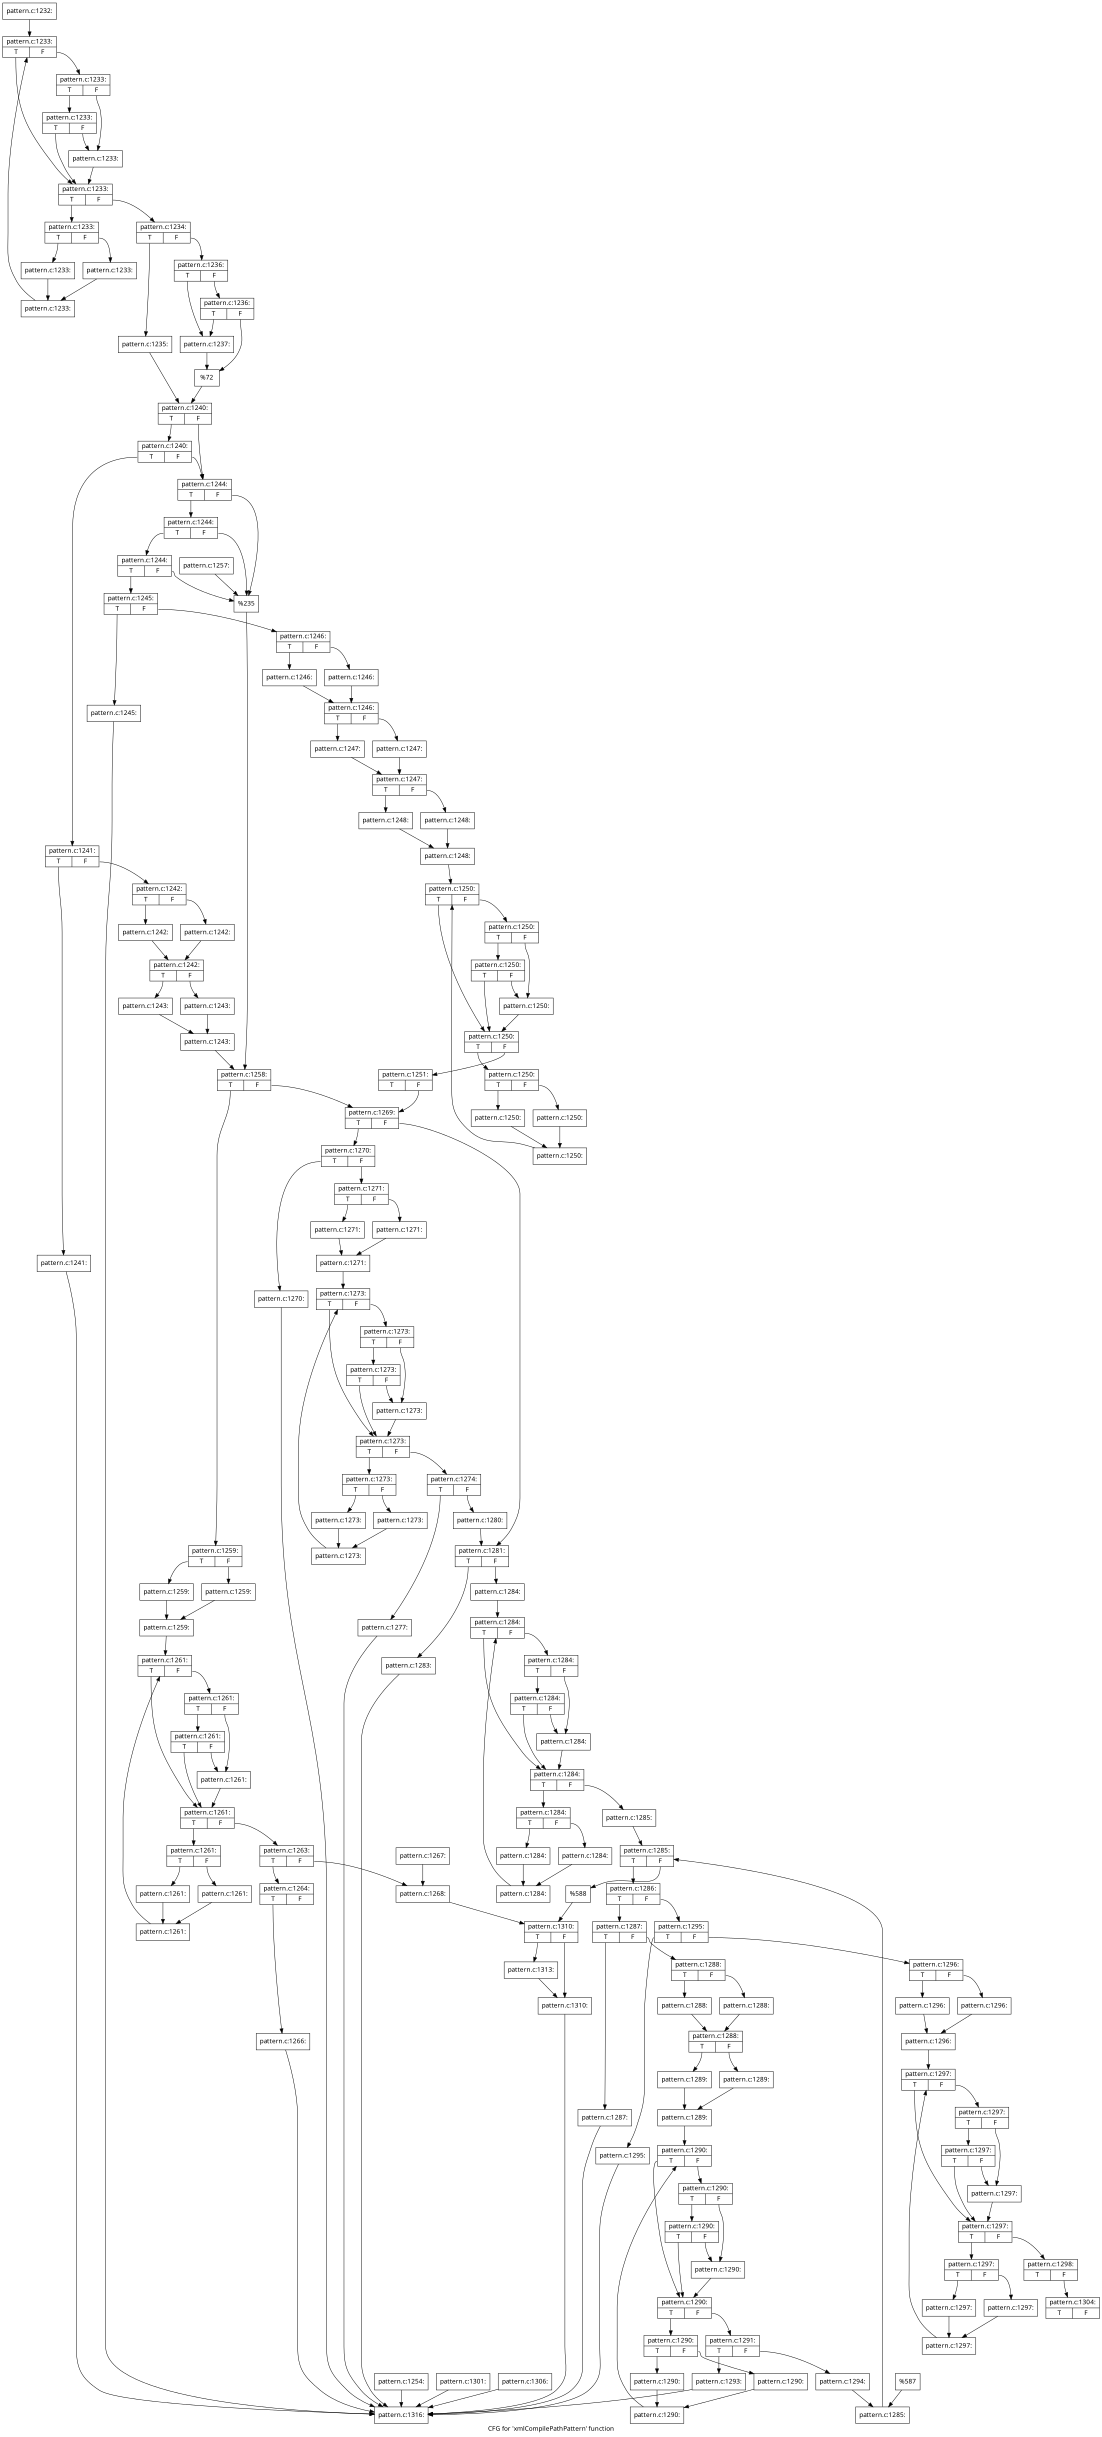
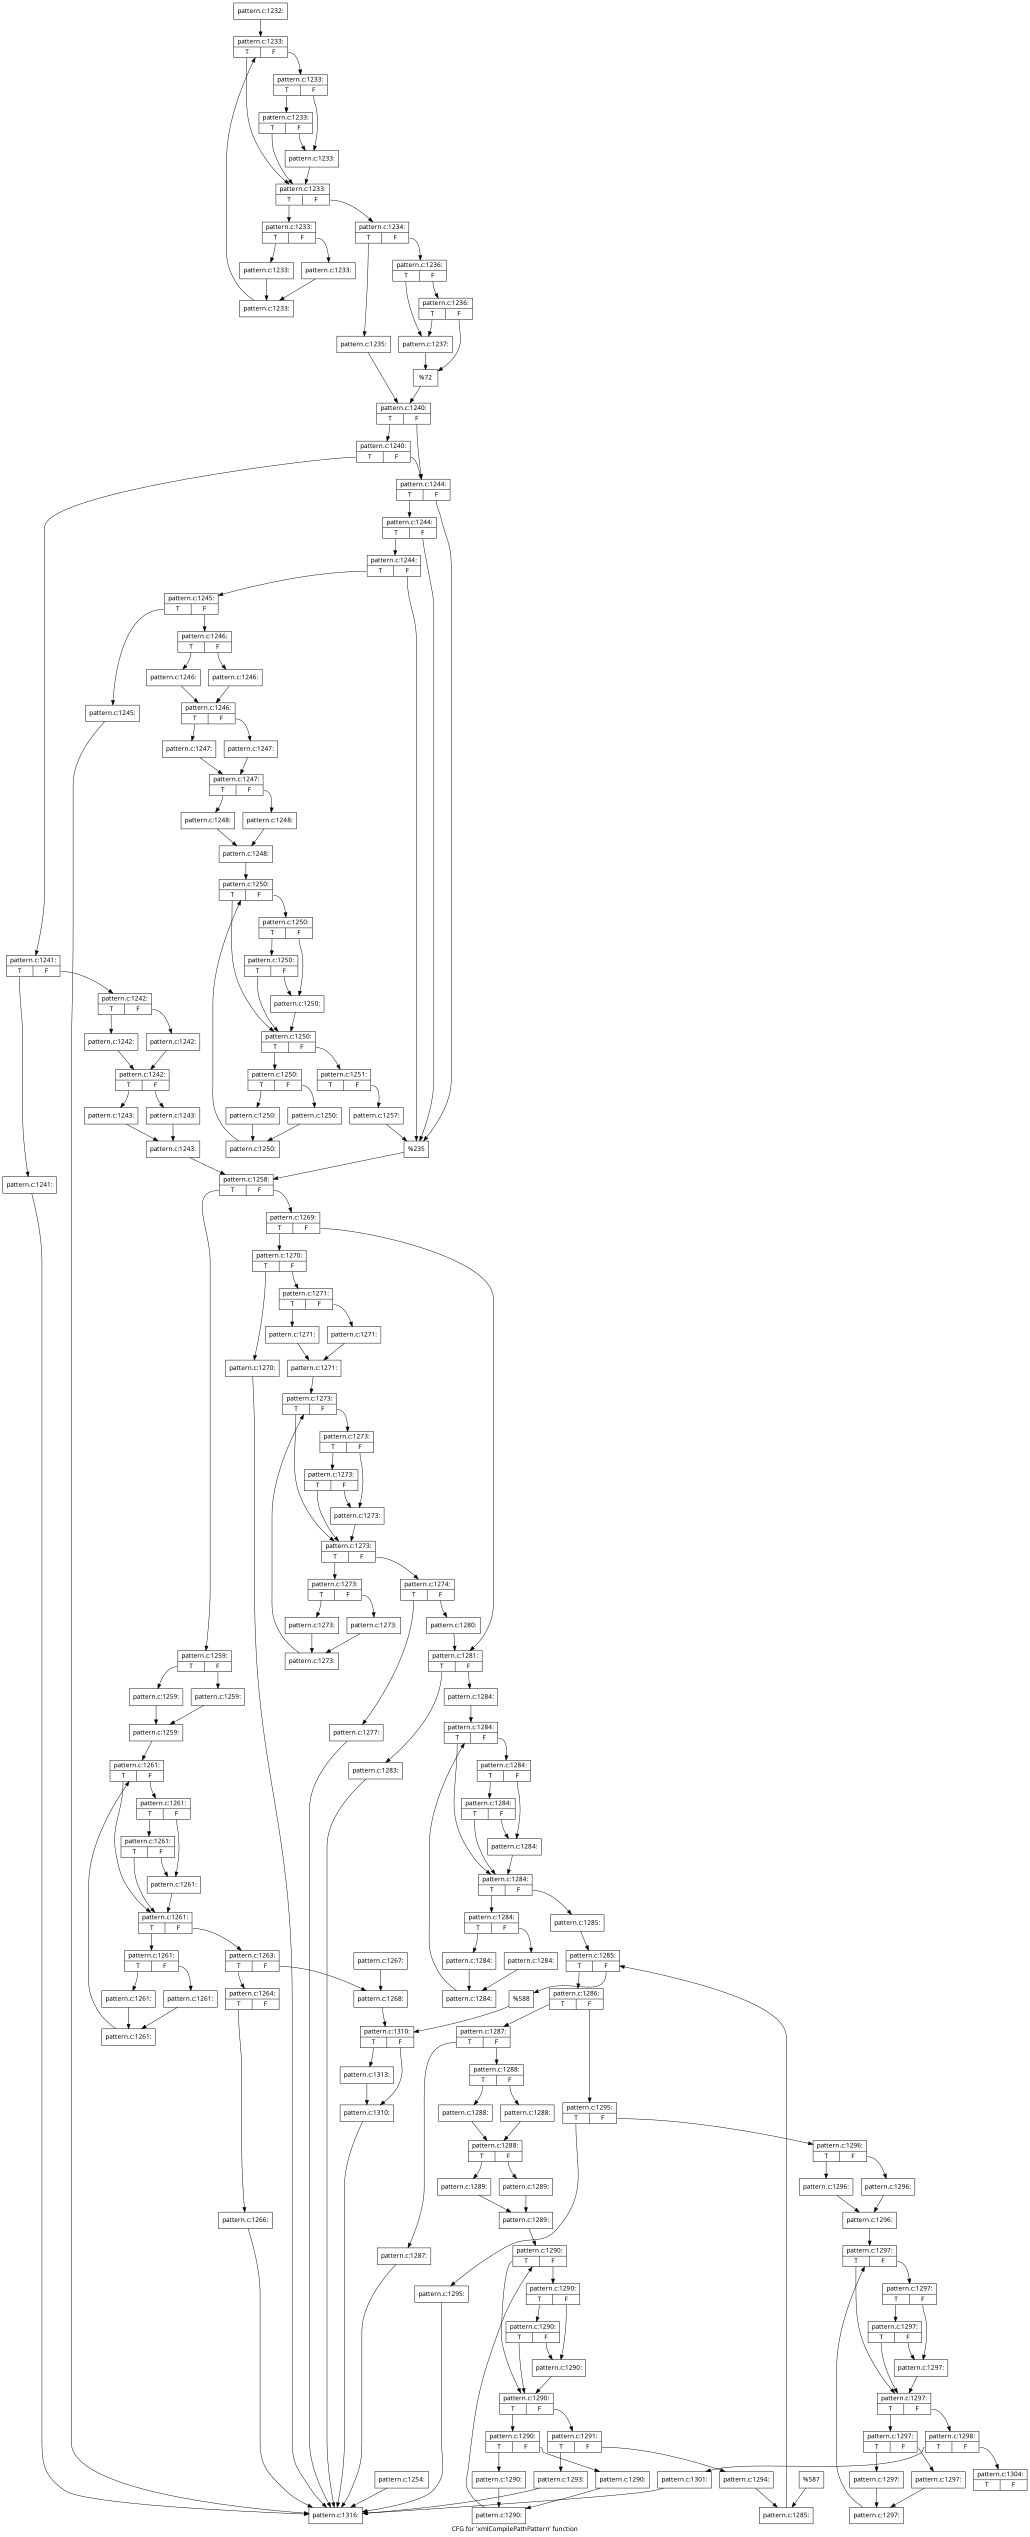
edge "pattern.c:1251:" -> "pattern.c:1269:": now "pattern.c:1251:" -> "pattern.c:1257:"
node "pattern.c:1306:": removed
edge "pattern.c:1298:" -> "pattern.c:1301:": added
